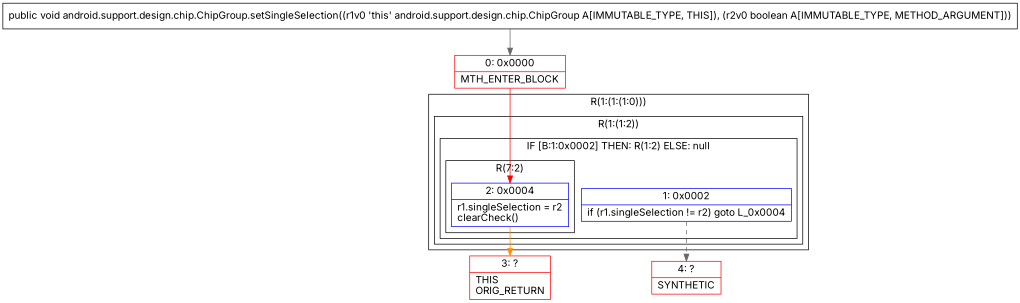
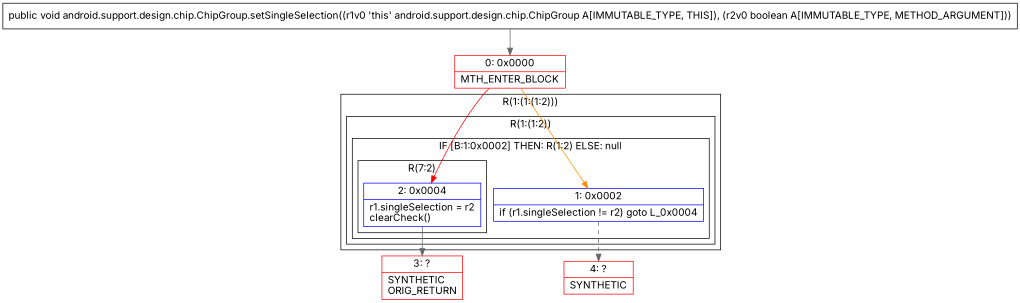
cluster "R(1:(1:(1:0)))": label "R(1:(1:(1:0)))" -> "R(1:(1:(1:2)))"
edge "0: 0x0000" -> "1: 0x0002": added
edge "2: 0x0004" -> "3: ?": color darkorange -> gray40
node "3: ?": text "THIS" -> "SYNTHETIC"
